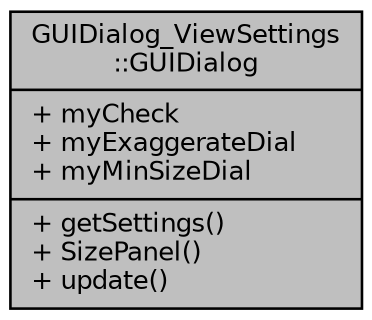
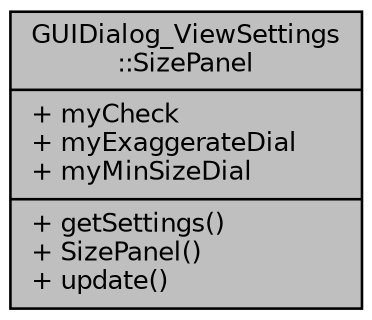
node "GUIDialog_ViewSettings": text "::GUIDialog" -> "::SizePanel"
